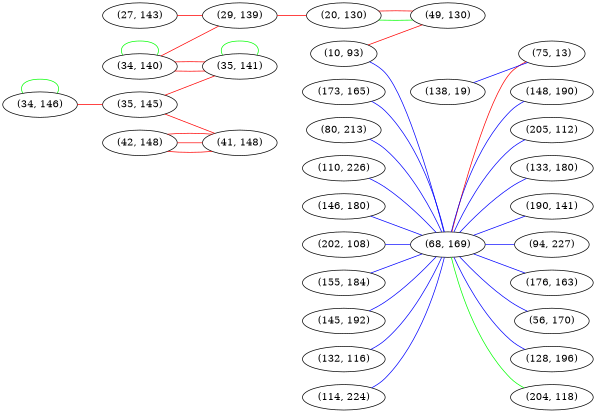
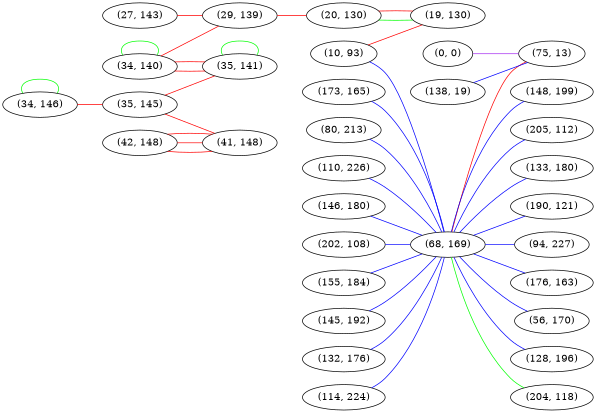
node "(49, 130)": label "(49, 130)" -> "(19, 130)"
node "(0, 0)": added
node "(148, 190)": label "(148, 190)" -> "(148, 199)"
node "(190, 141)": label "(190, 141)" -> "(190, 121)"
node "(132, 116)": label "(132, 116)" -> "(132, 176)"
